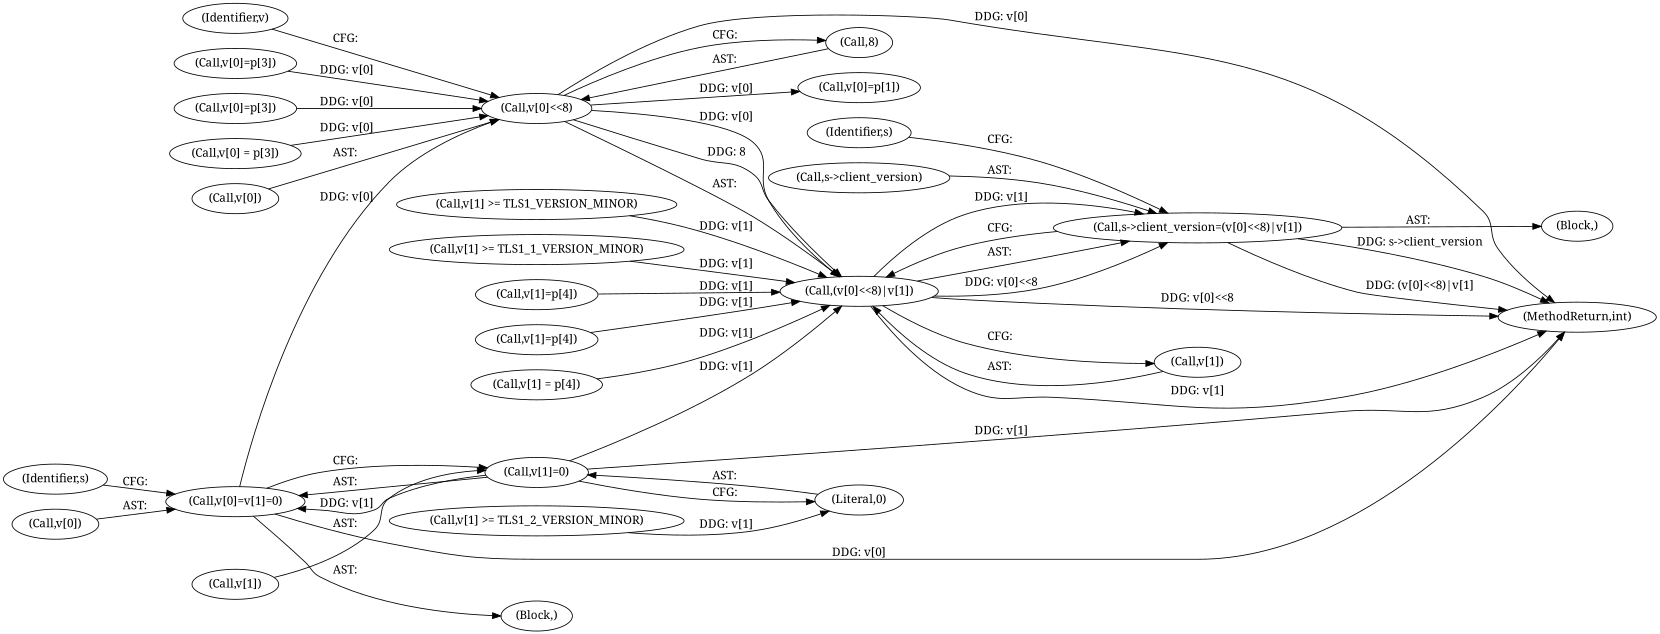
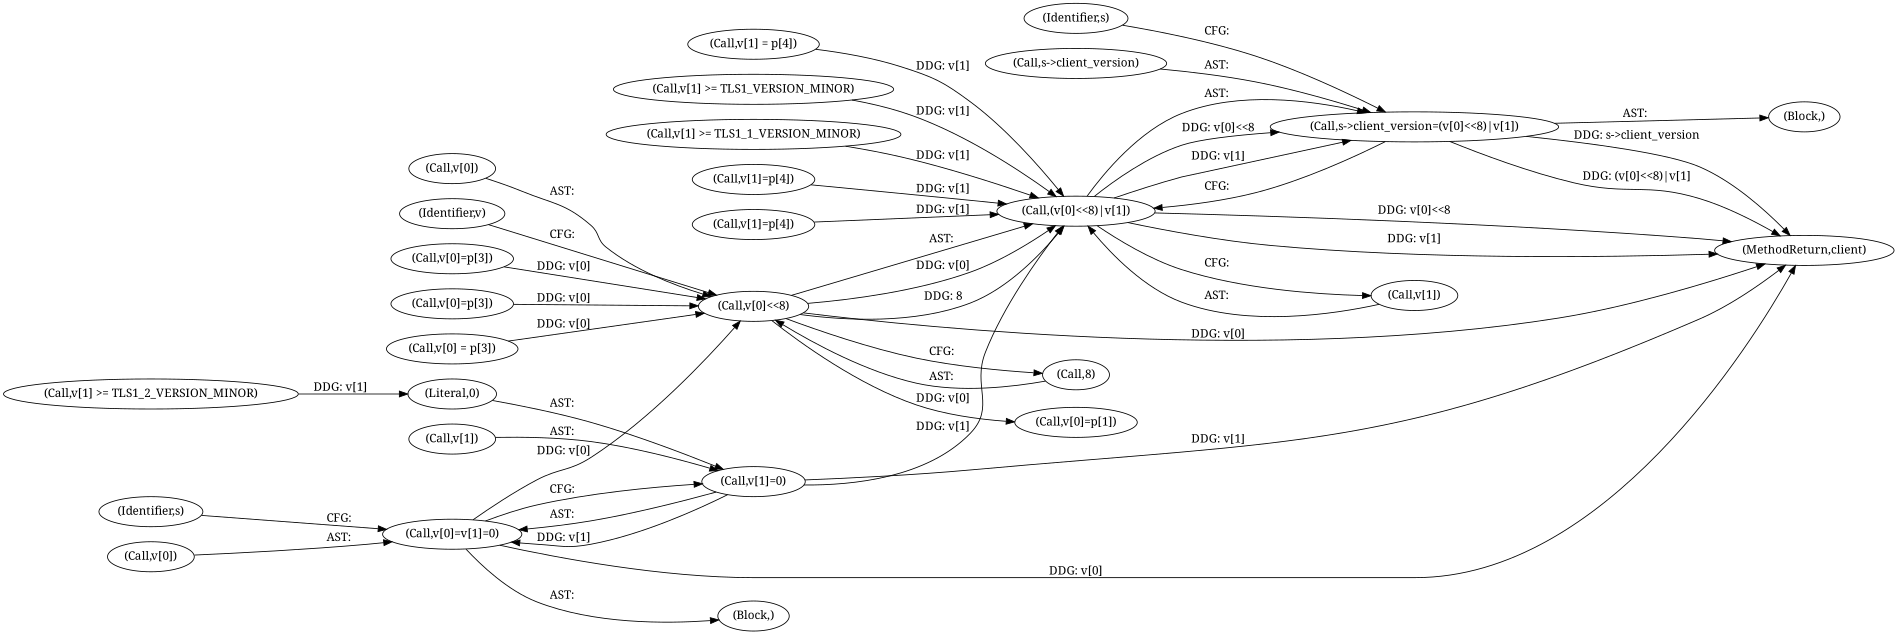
node "(MethodReturn,int)": label "(MethodReturn,int)" -> "(MethodReturn,client)"
edge "(Call,v[1]=0)" -> "(Literal,0)": removed, label "CFG:"
